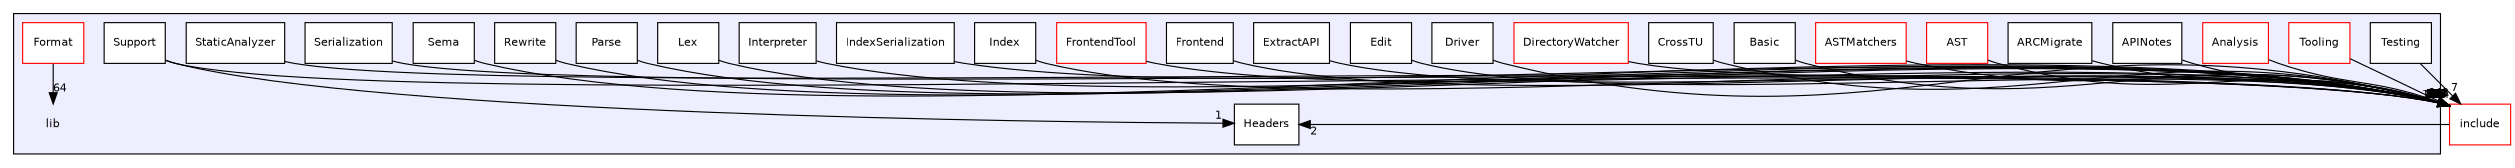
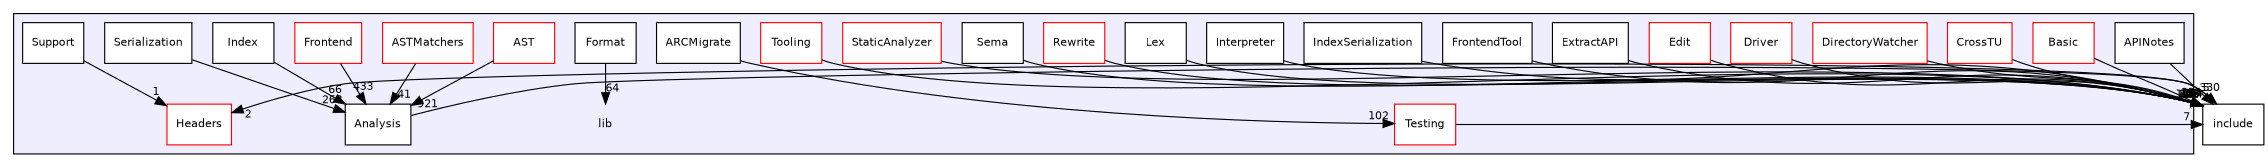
node "Format": color red -> black
node "StaticAnalyzer": color black -> red
node "Rewrite": color black -> red
node "Parse": removed
node "FrontendTool": color red -> black
node "Frontend": color black -> red
node "Edit": color black -> red
node "Driver": color black -> red
node "CrossTU": color black -> red
node "Basic": color black -> red
node "Analysis": color red -> black
node "Testing": color black -> red
edge "Serialization" -> "include": now "Serialization" -> "Analysis"
edge "ASTMatchers" -> "include": now "ASTMatchers" -> "Analysis"
edge "Frontend" -> "include": now "Frontend" -> "Analysis"
edge "ARCMigrate" -> "include": now "ARCMigrate" -> "Testing"
edge "Support" -> "include": removed
edge "Index" -> "include": now "Index" -> "Analysis"
edge "AST" -> "include": now "AST" -> "Analysis"
node "Headers": color black -> red
node "include": color red -> black
